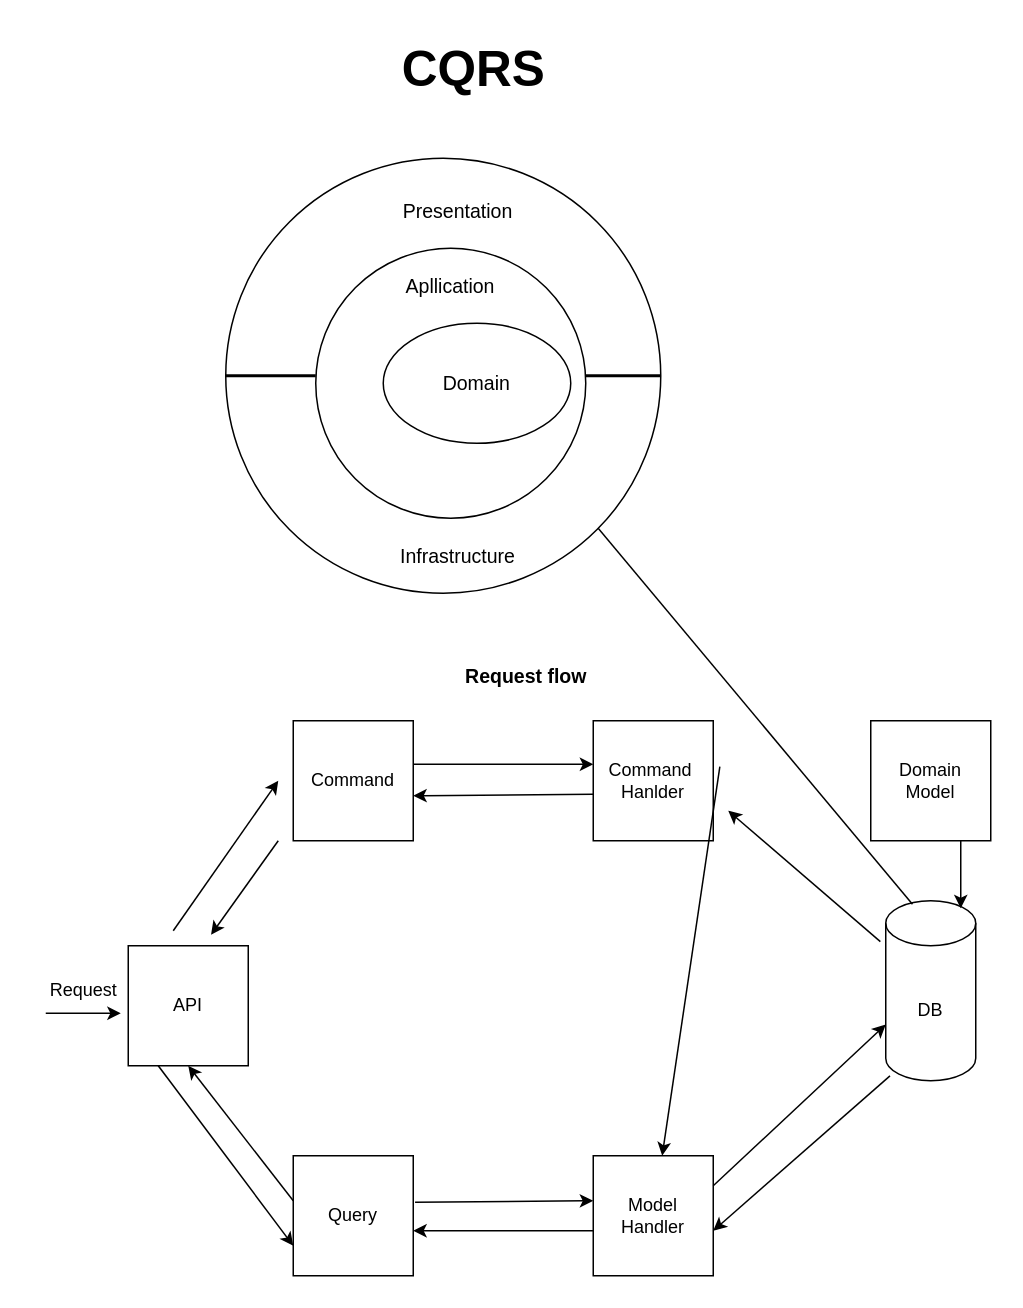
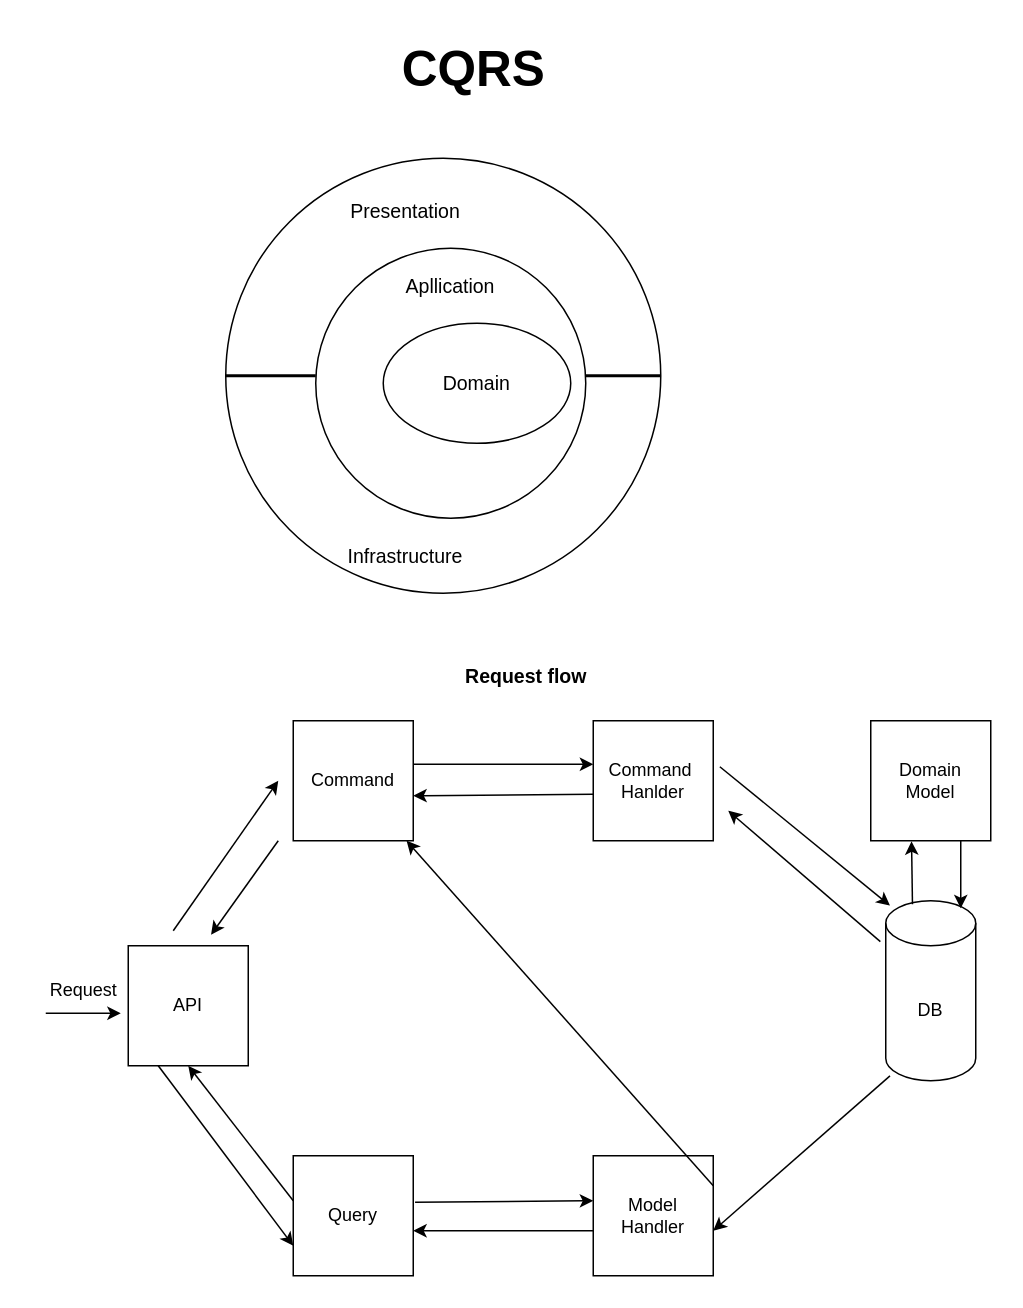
node "Presentation": moved (458, 211) -> (406, 211)
node "Infrastructure": moved (458, 556) -> (406, 556)
edge "DB" -> "Domain": now "DB" -> "Domain Model"
edge "Command Hanlder" -> "Model Handler": now "Command Hanlder" -> "DB"
edge "Model Handler" -> "DB": now "Model Handler" -> "Command"
